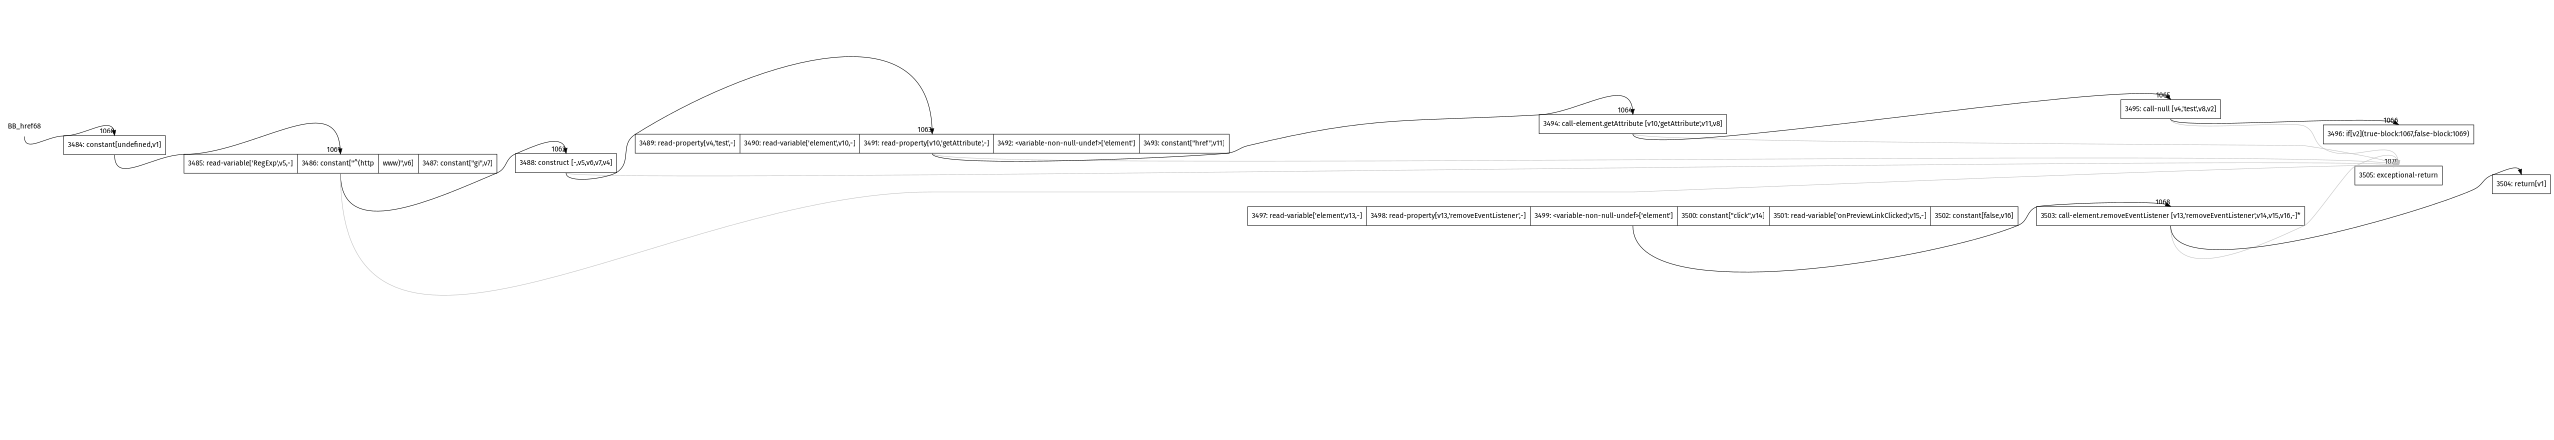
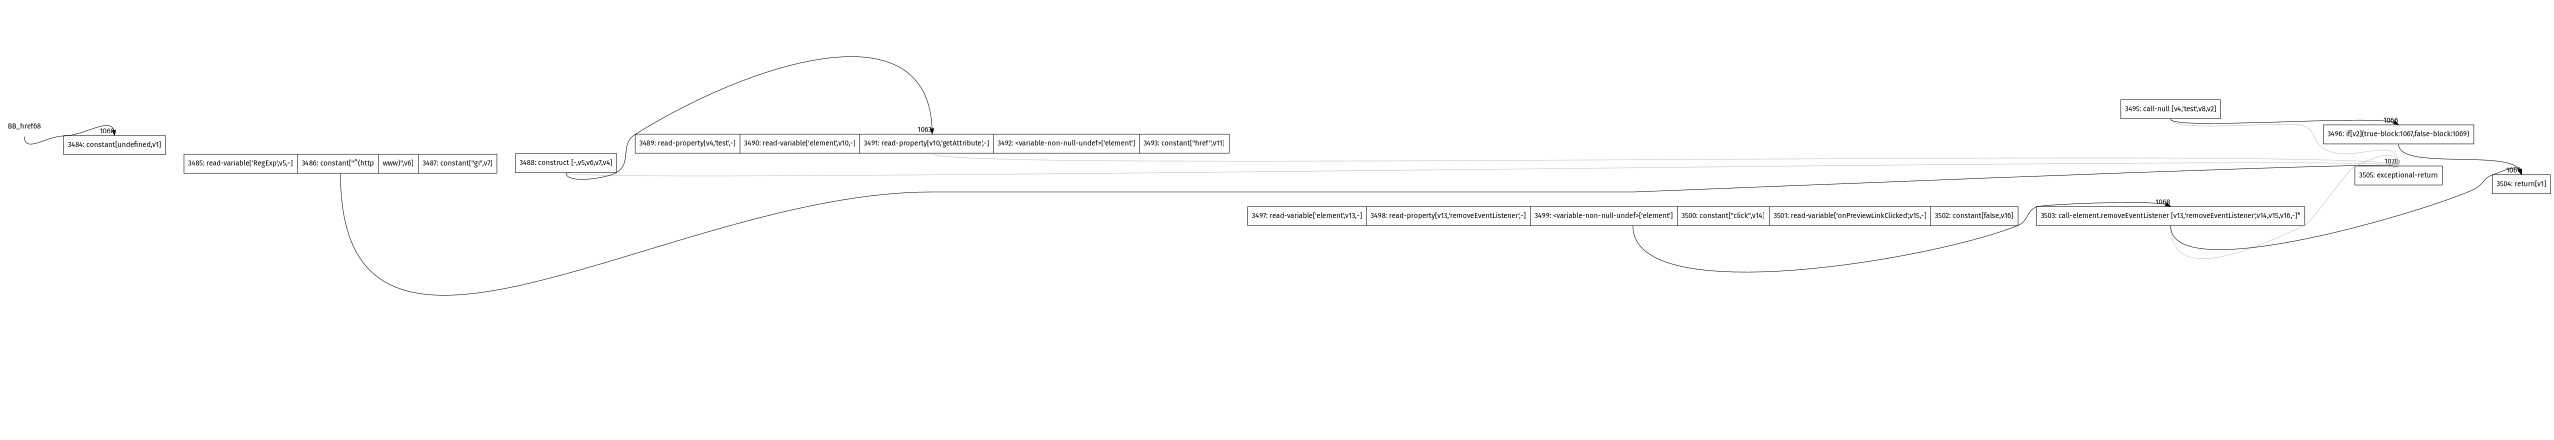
node "3494: call-element.getAttribute [v10,'getAttribute',v11,v8]": removed
edge "3484: constant[undefined,v1]" -> "3485: read-variable['RegExp',v5,-]": removed
edge "3496: if[v2](true-block:1067,false-block:1069)" -> "3504: return[v1]": added
edge "3485: read-variable['RegExp',v5,-]" -> "3505: exceptional-return": color gray -> black
edge "3485: read-variable['RegExp',v5,-]" -> "3488: construct [-,v5,v6,v7,v4]": removed
